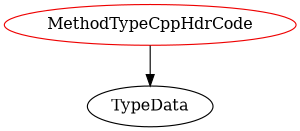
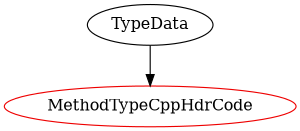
edge "MethodTypeCppHdrCode" -> "TypeData": reversed
